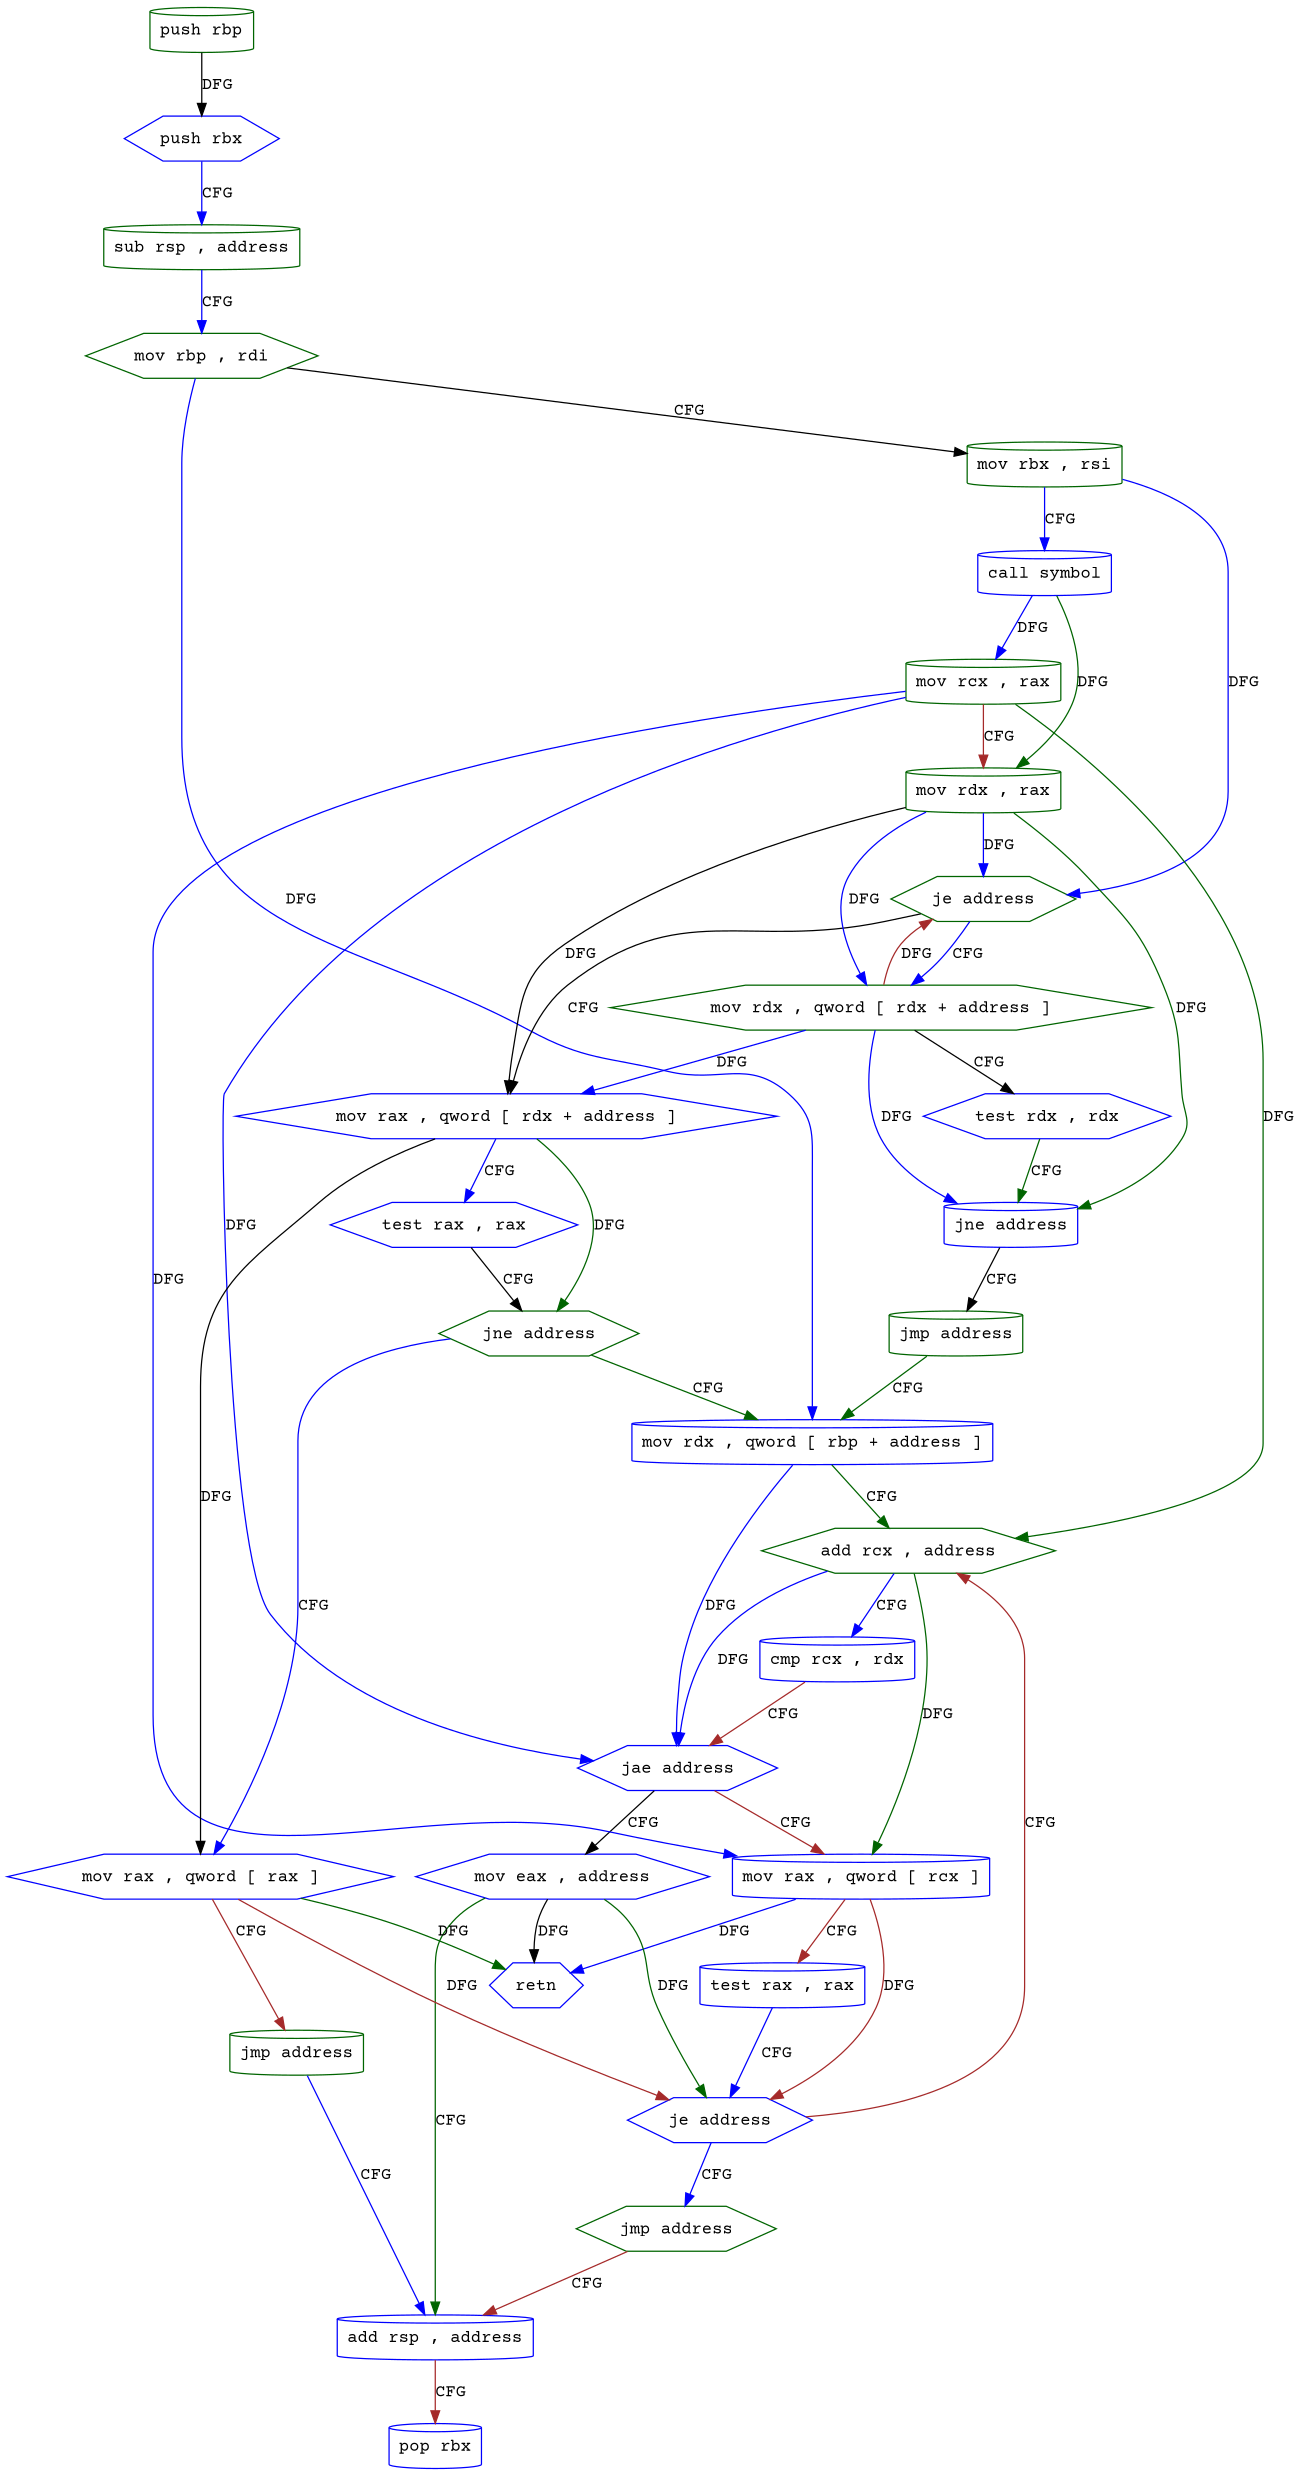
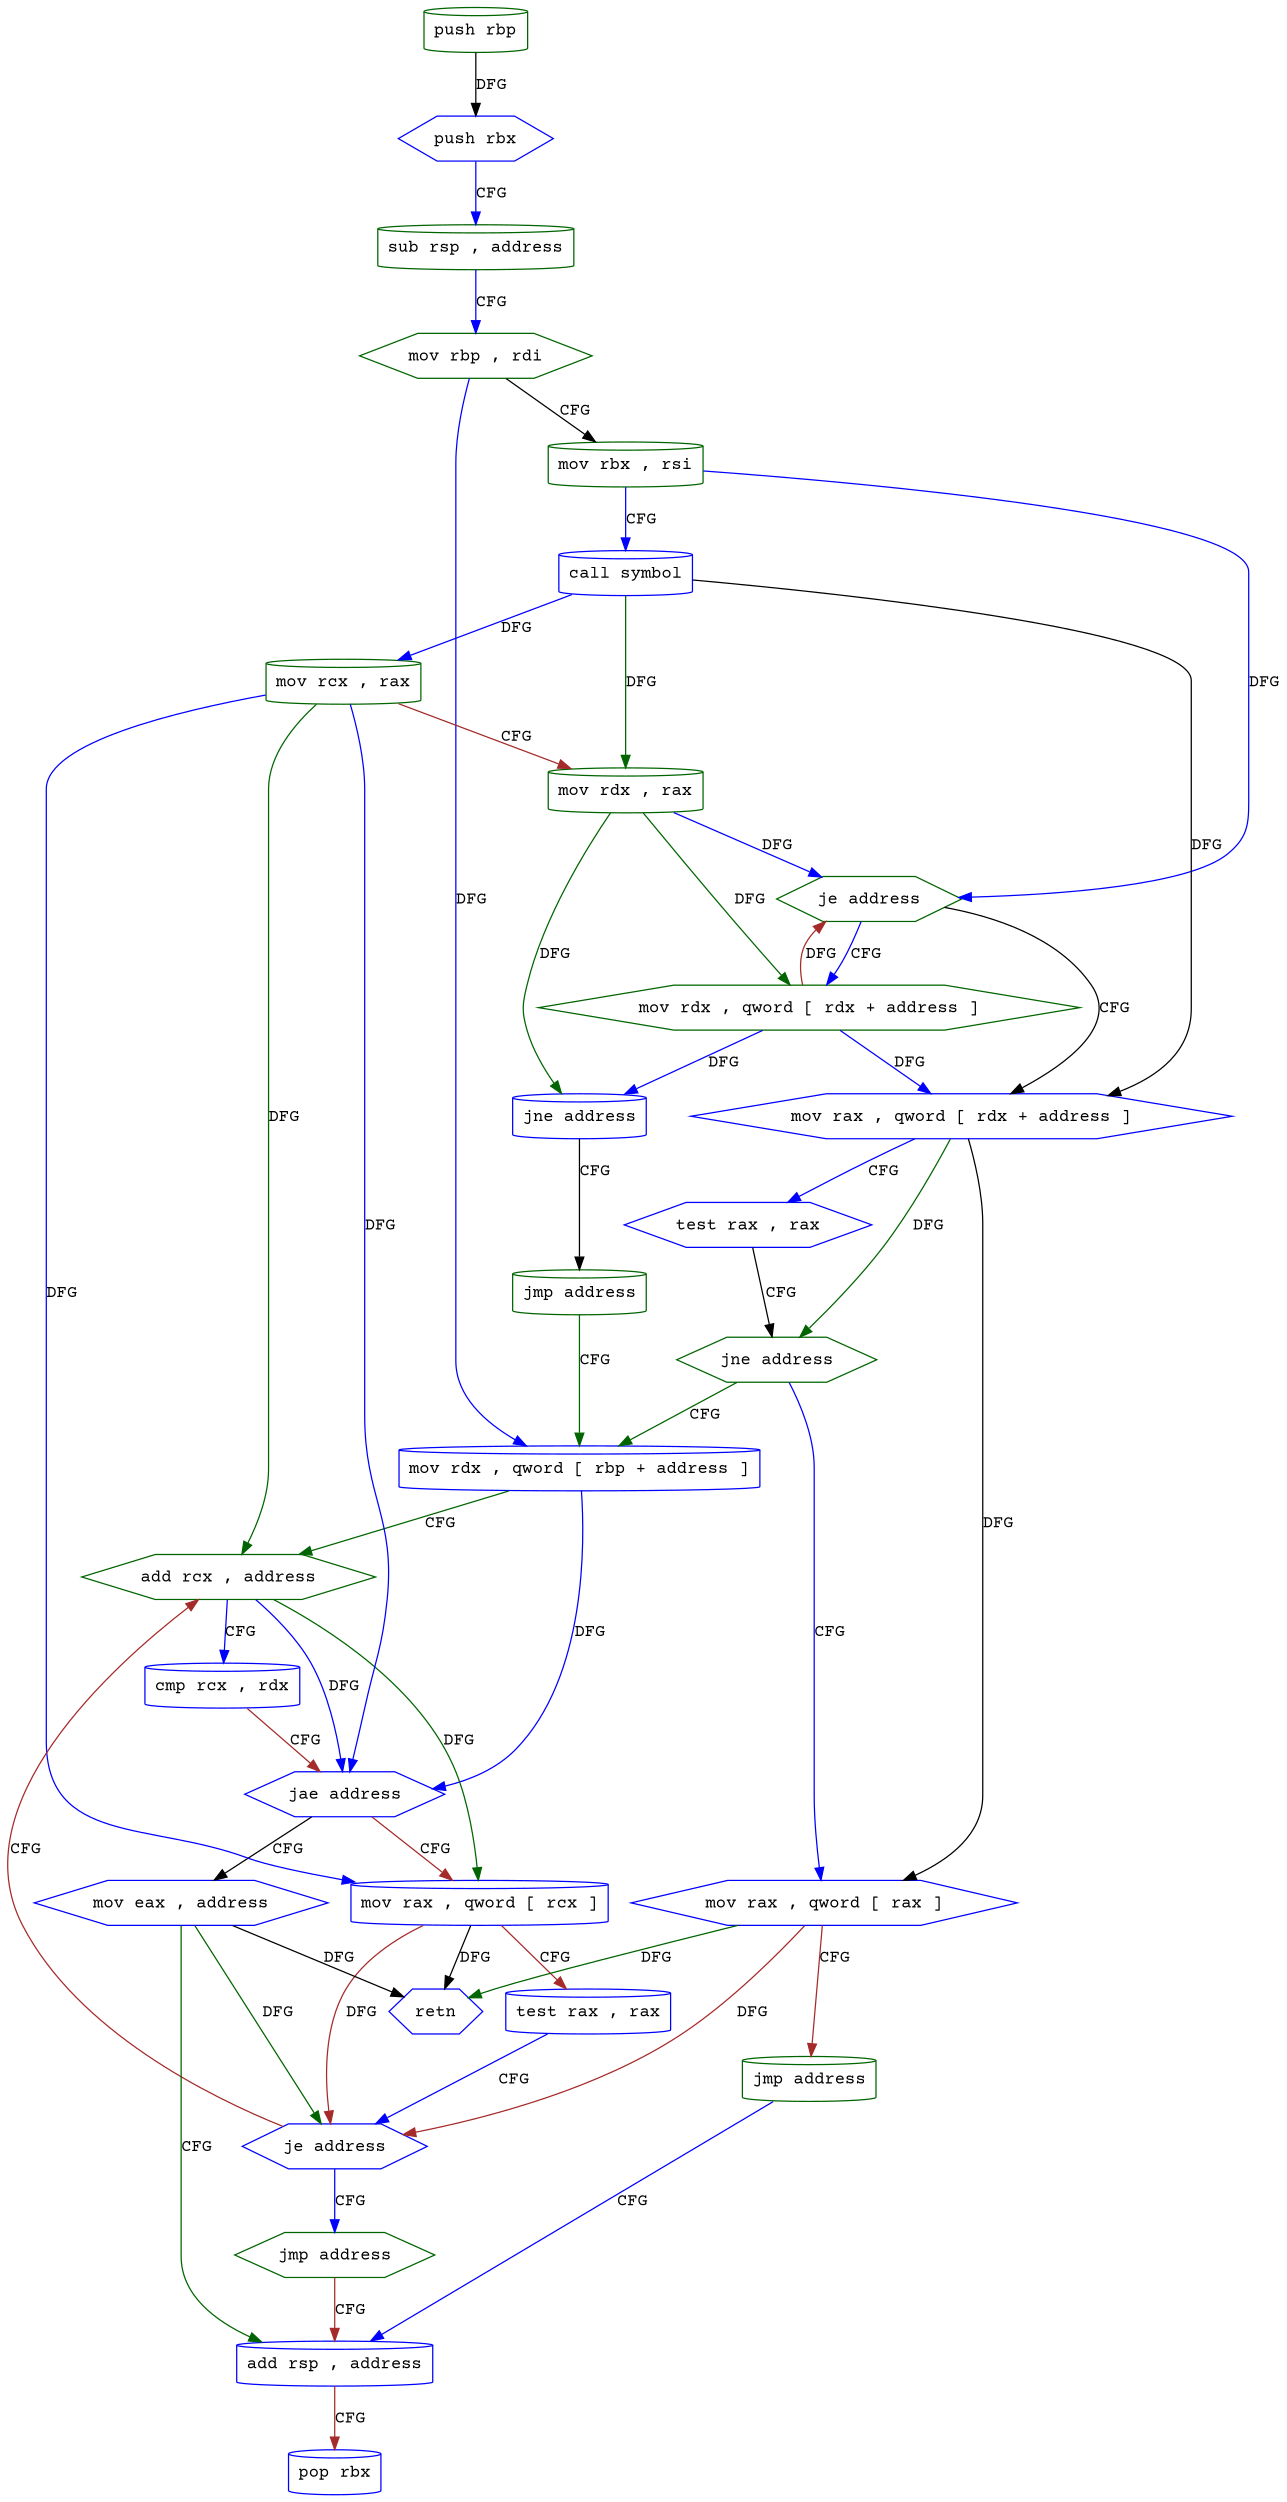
edge "mov rdx , rax" -> "mov rdx , qword [ rdx + address ]": color blue -> darkgreen
edge "mov rdx , rax" -> "mov rax , qword [ rdx + address ]": now "call symbol" -> "mov rax , qword [ rdx + address ]"
node "test rdx , rdx": removed
edge "mov rax , qword [ rcx ]" -> "retn": color blue -> black
